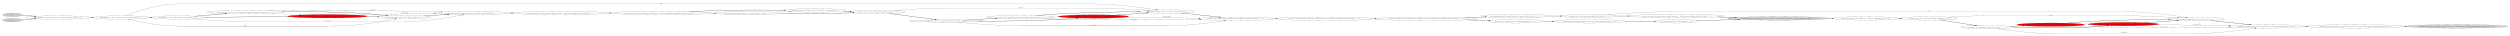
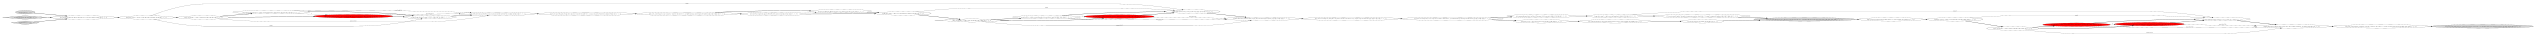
node "testExpirationInTransaction['0', '0', '1']": added
node "testRollBack['1', '0', '0']": shape ellipse -> diamond
